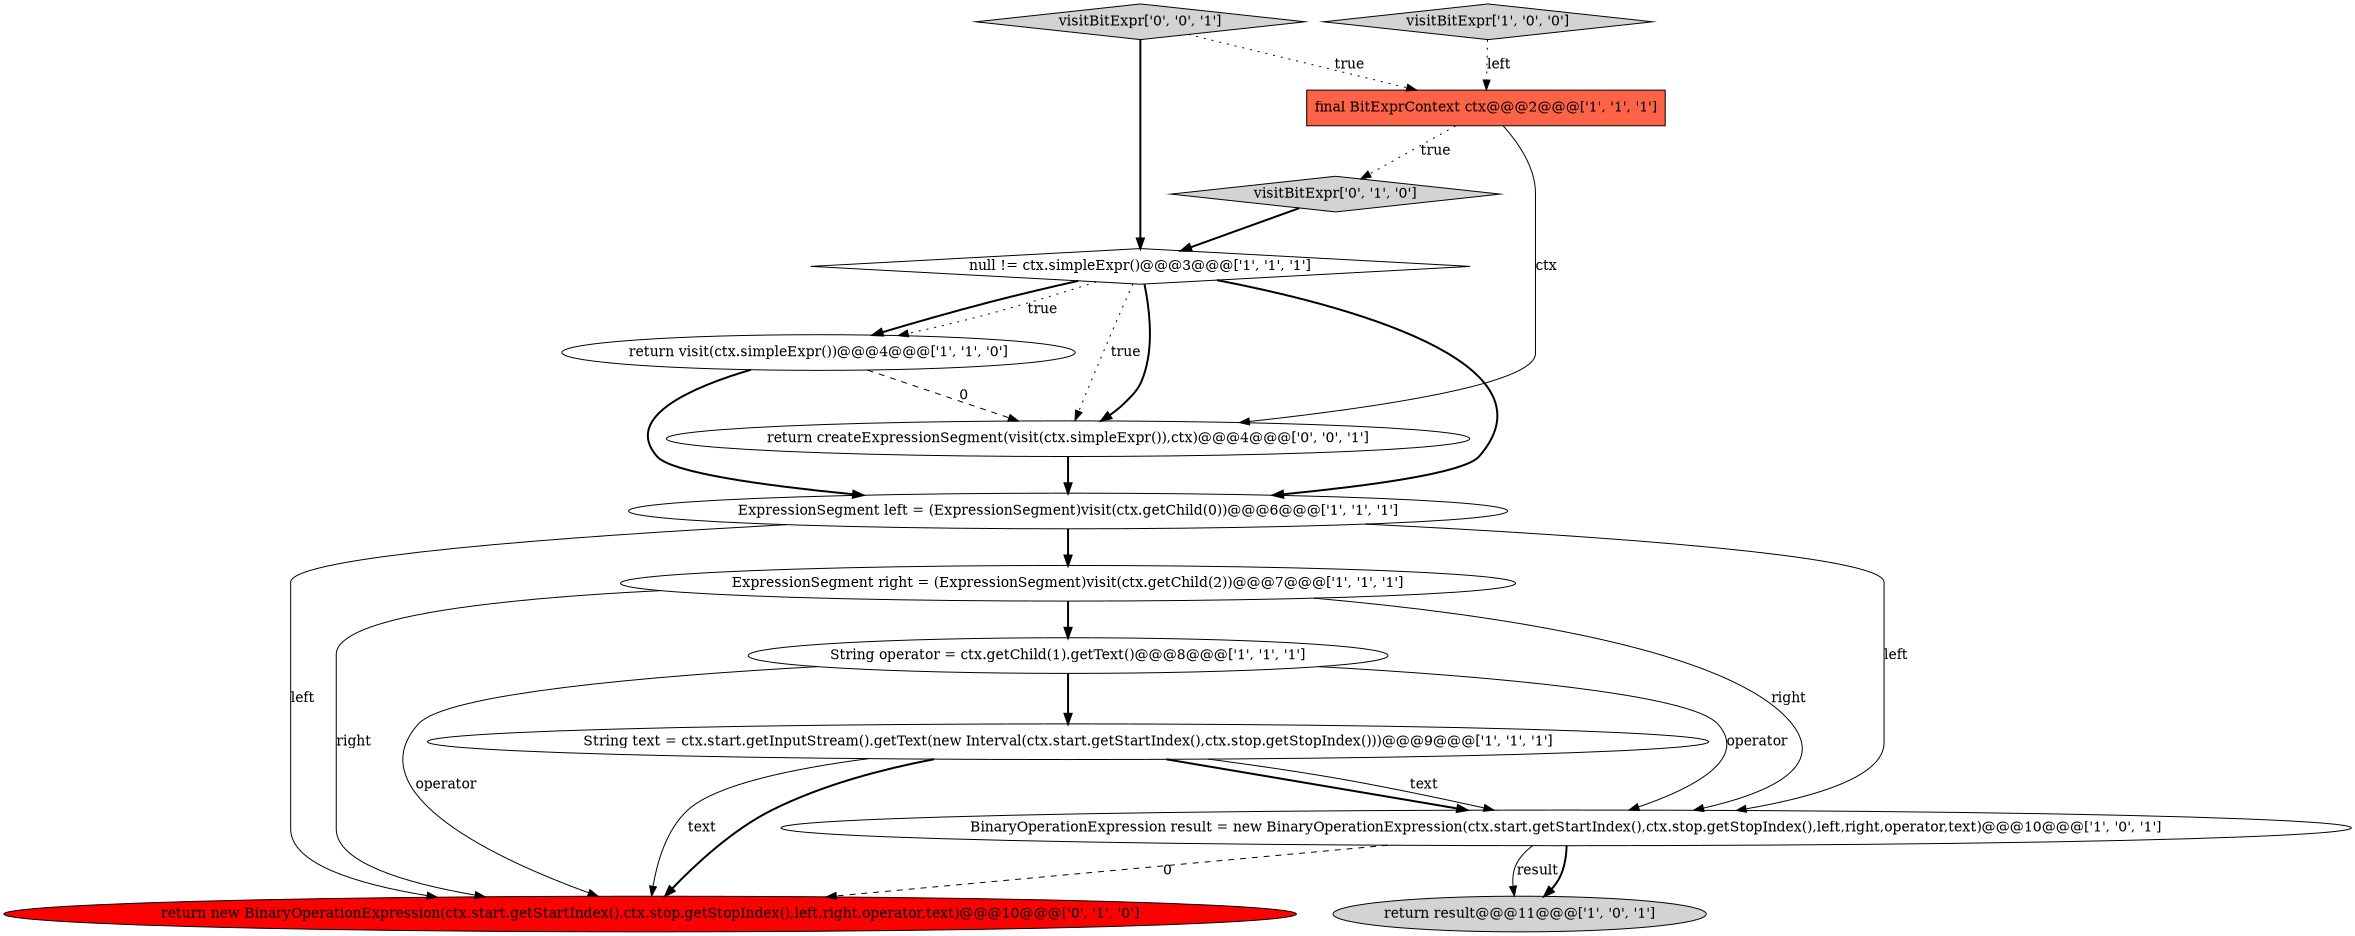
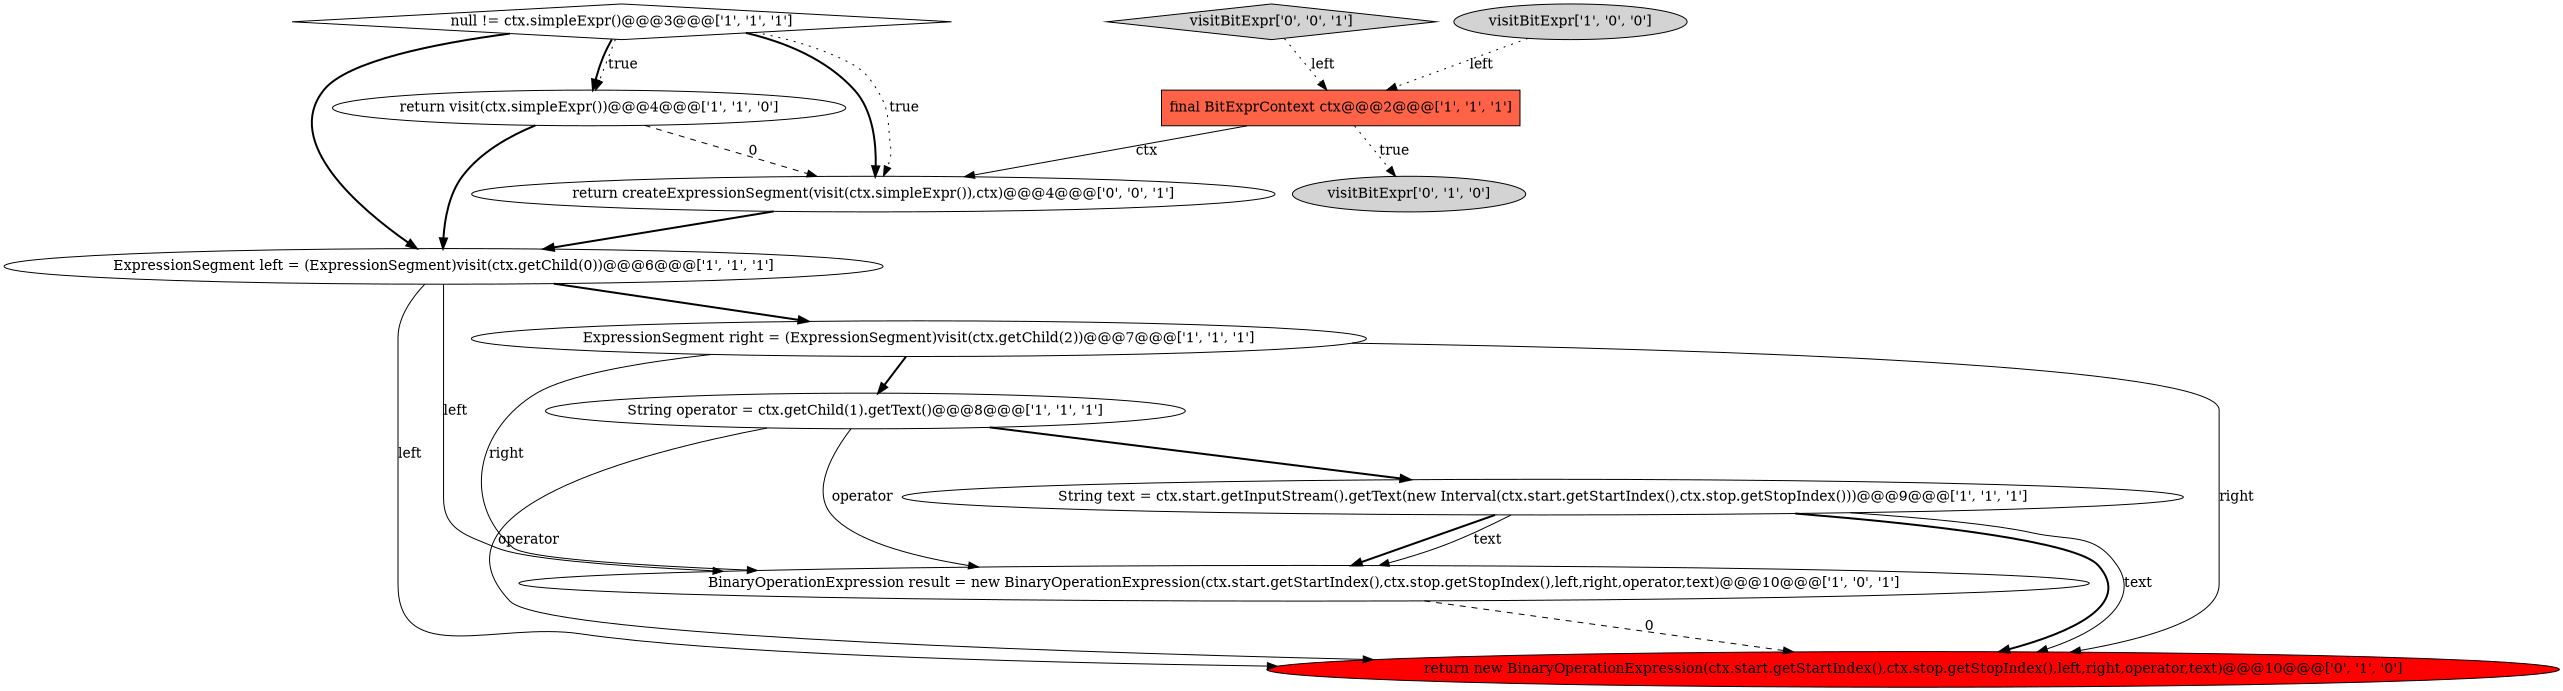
node "visitBitExpr['1', '0', '0']": shape diamond -> ellipse
edge "visitBitExpr['0', '0', '1']" -> "final BitExprContext ctx@@@2@@@['1', '1', '1']": label "true" -> "left"
edge "visitBitExpr['0', '0', '1']" -> "null != ctx.simpleExpr()@@@3@@@['1', '1', '1']": removed
node "visitBitExpr['0', '1', '0']": shape diamond -> ellipse
edge "visitBitExpr['0', '1', '0']" -> "null != ctx.simpleExpr()@@@3@@@['1', '1', '1']": removed
node "return result@@@11@@@['1', '0', '1']": removed
